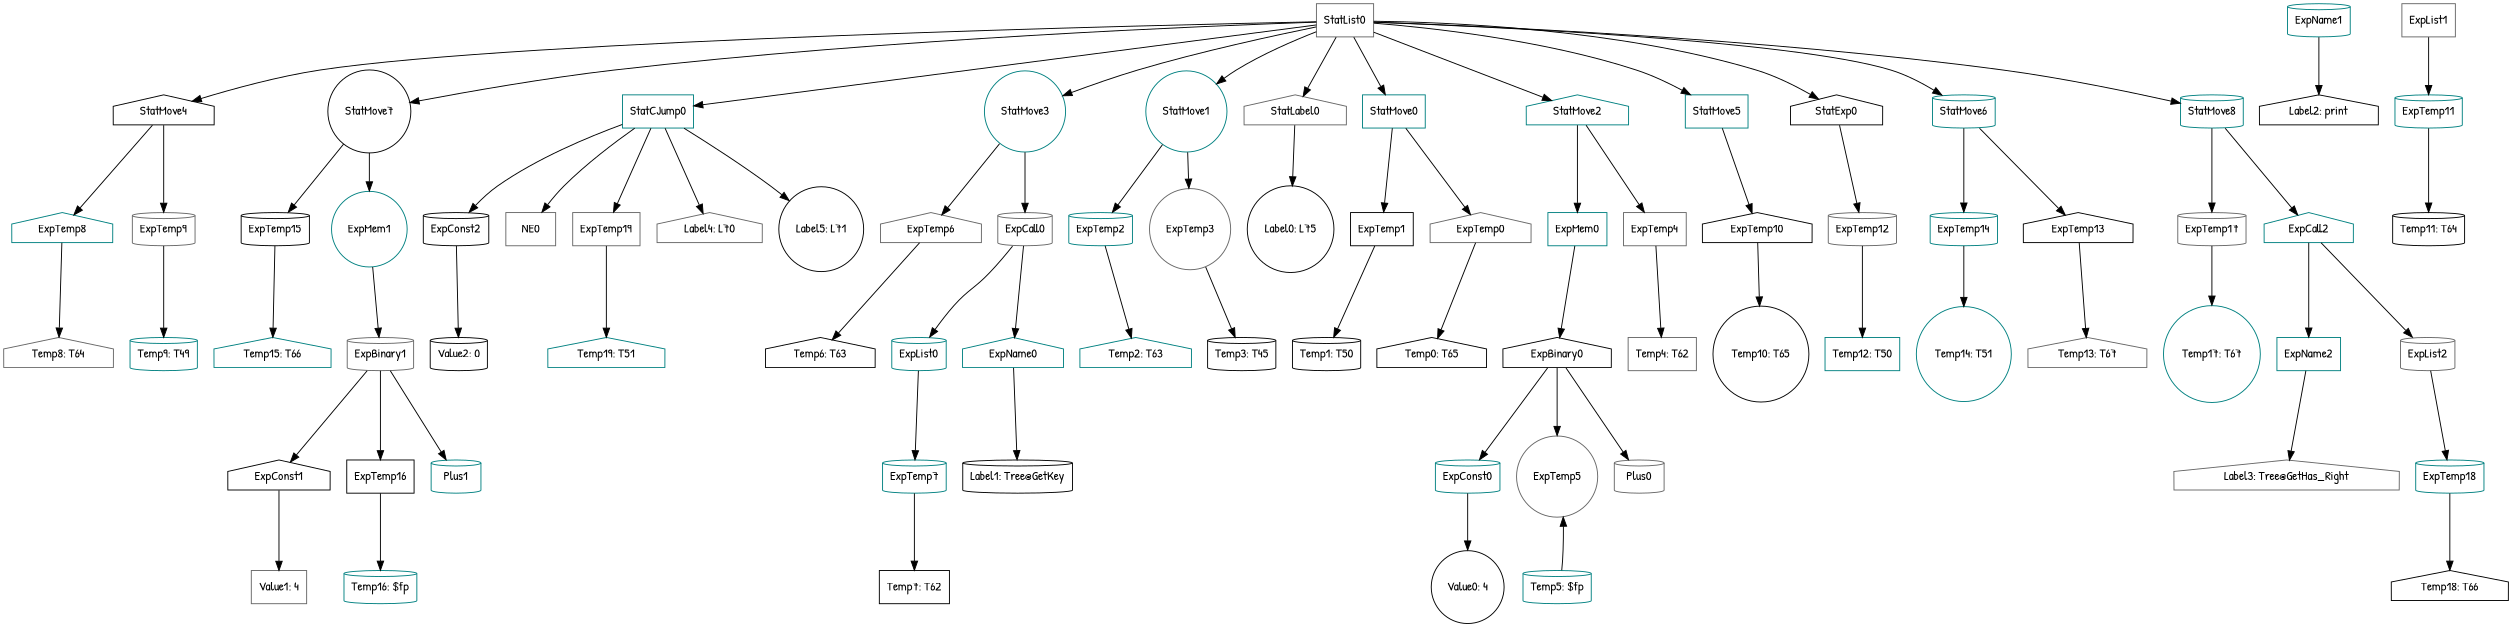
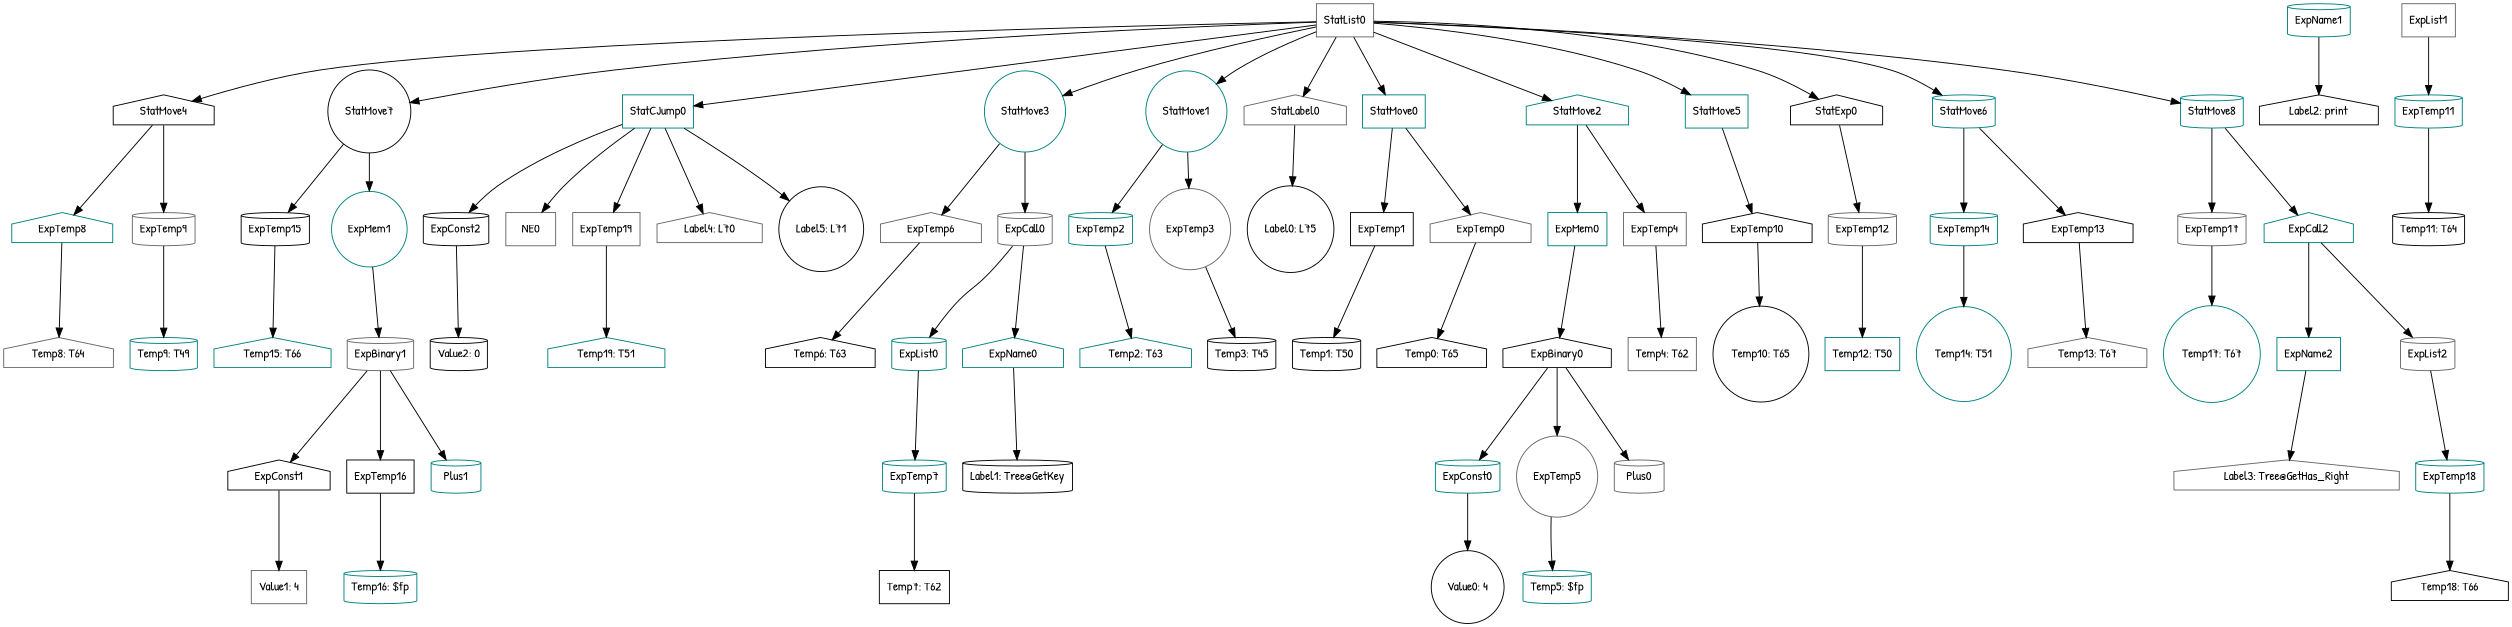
edge "Temp5: $fp" -> "ExpTemp5": reversed
